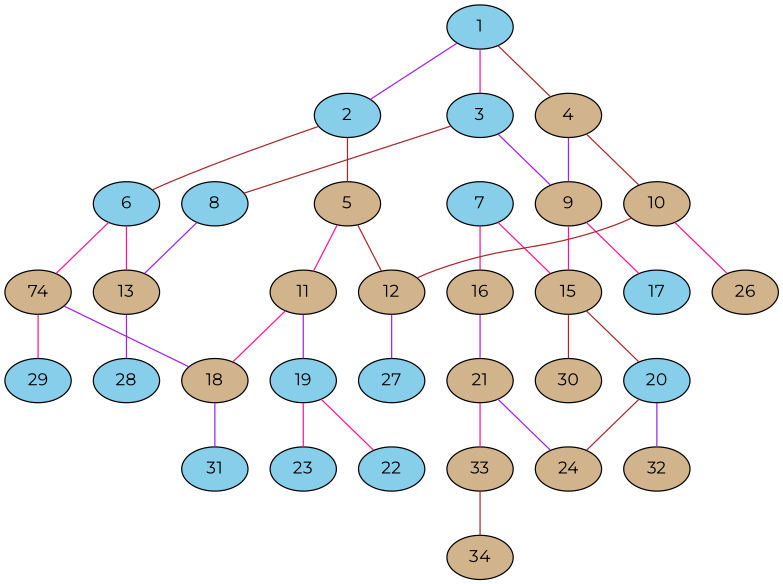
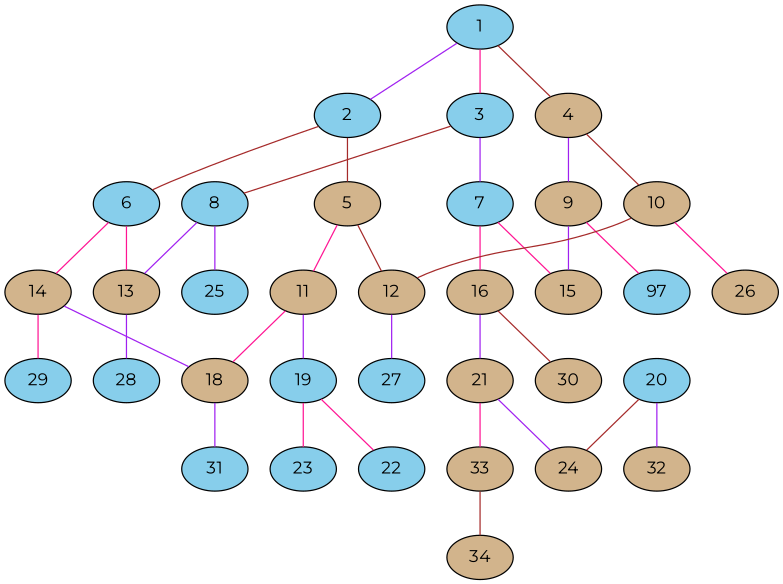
edge "3" -- "9": now "3" -- "7"
edge "9" -- "15": color deeppink -> purple
node "74": label "74" -> "14"
node "25": added
node "17": label "17" -> "97"
edge "15" -- "20": removed
edge "15" -- "30": now "16" -- "30"
